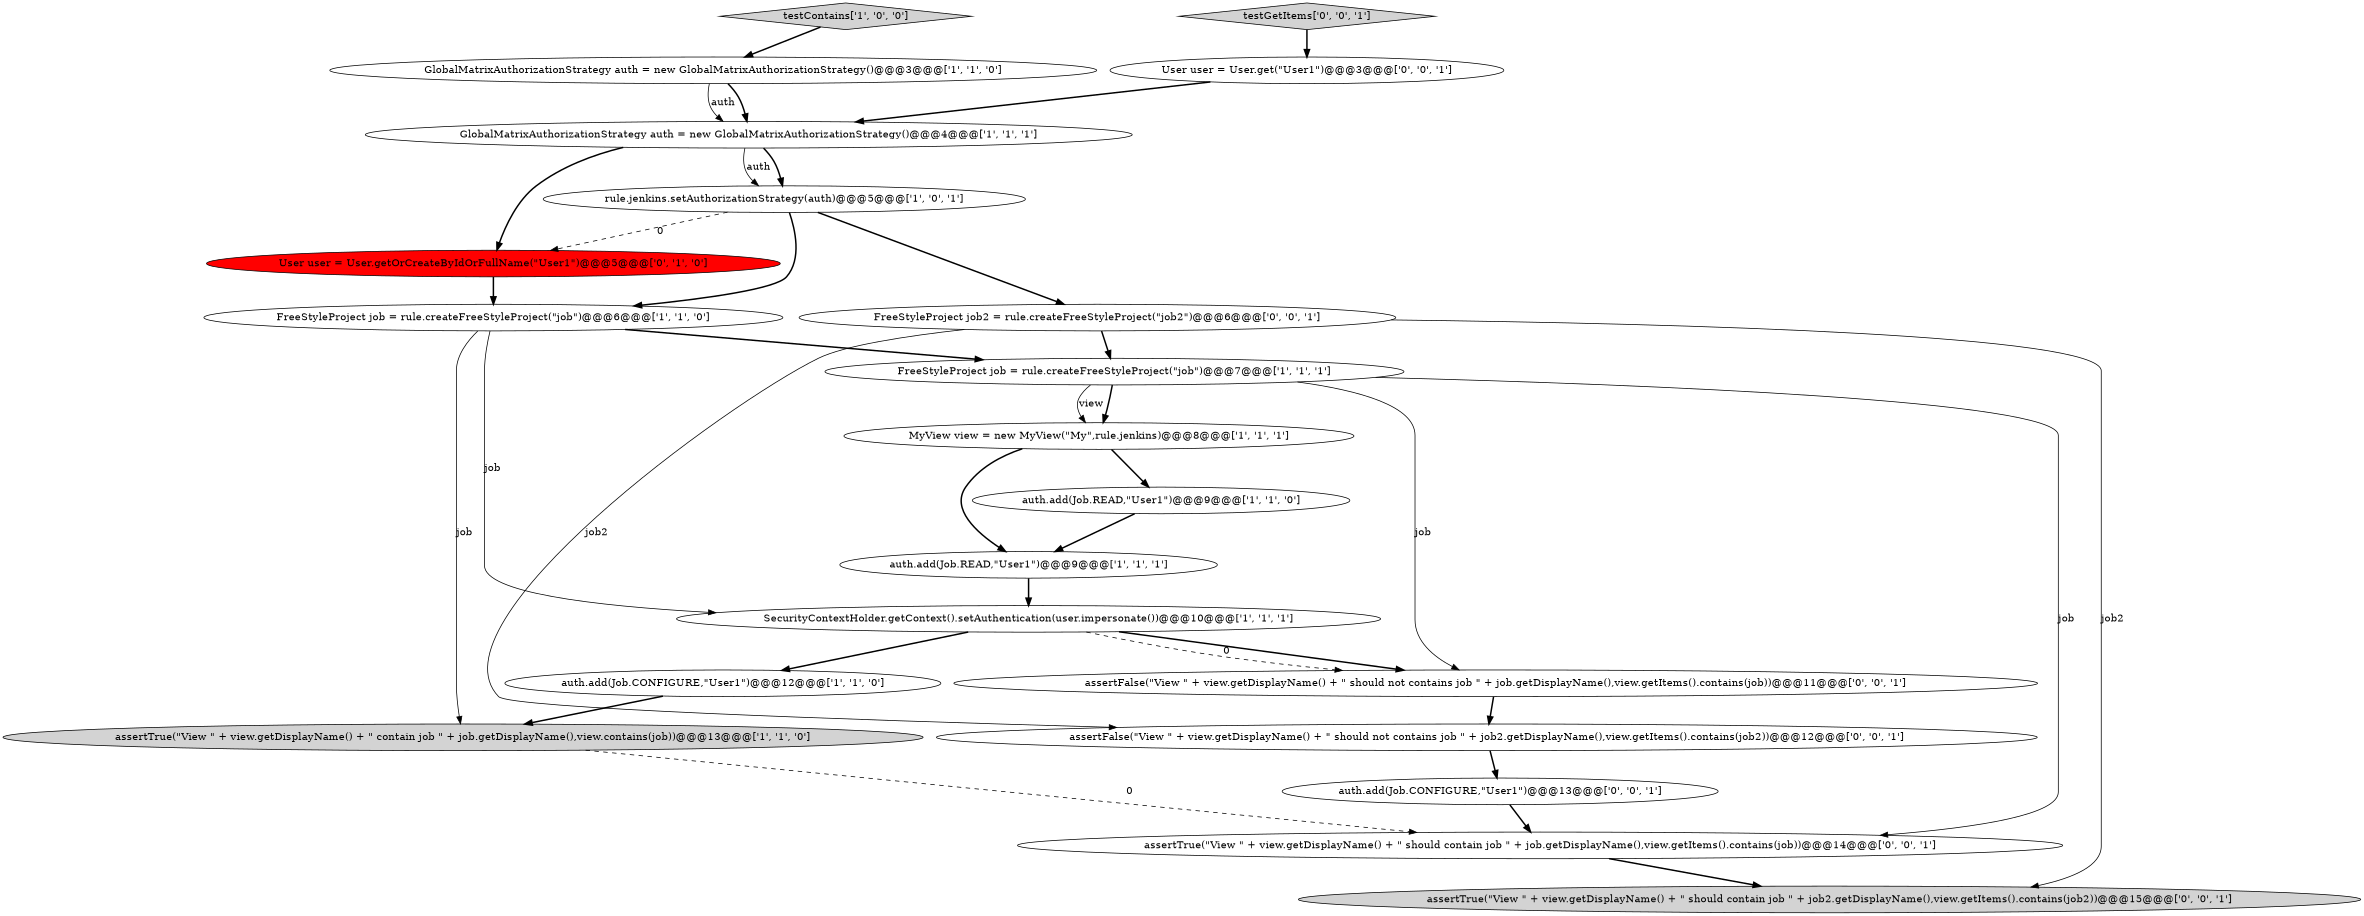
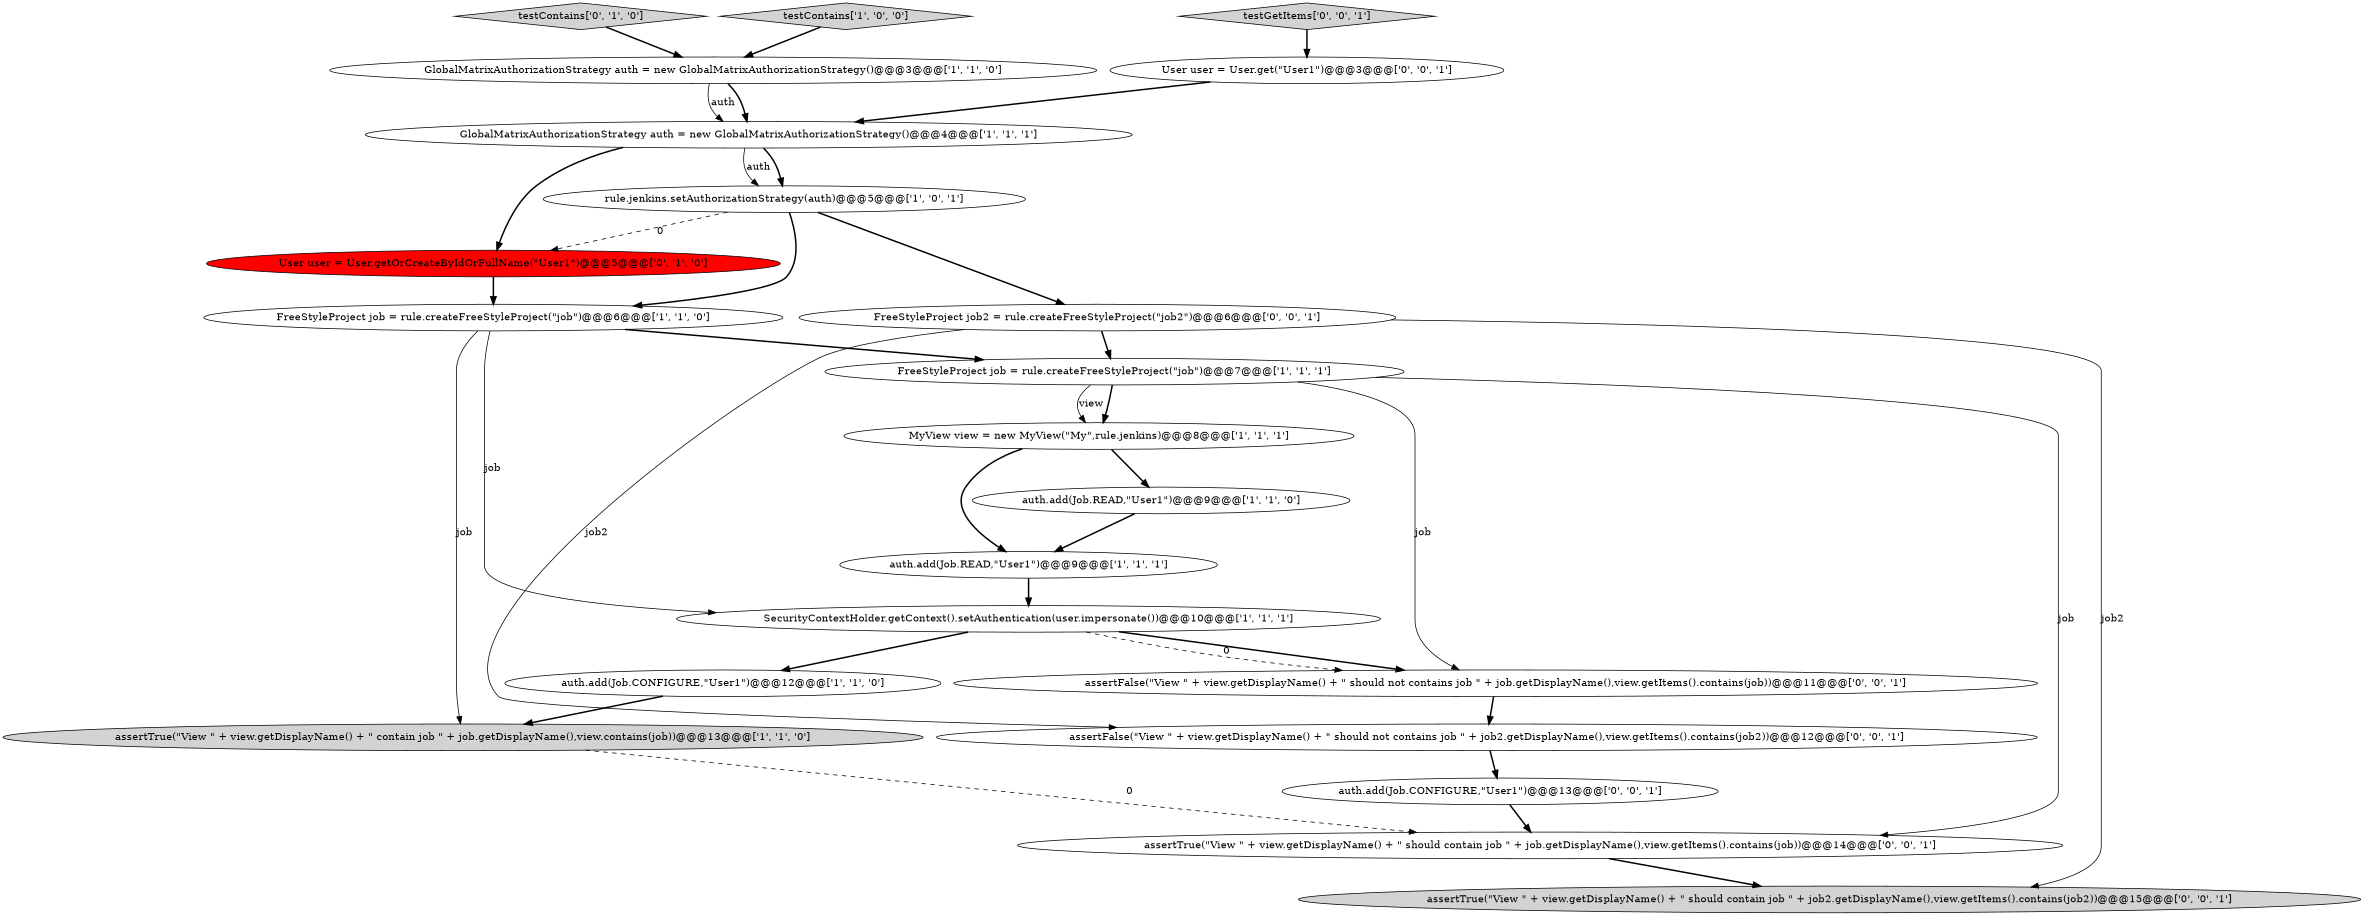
node "testContains['0', '1', '0']": added
